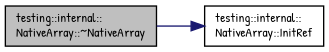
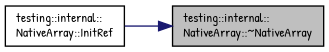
edge "testing::internal:: NativeArray::~NativeArray" -> "testing::internal:: NativeArray::InitRef": reversed
